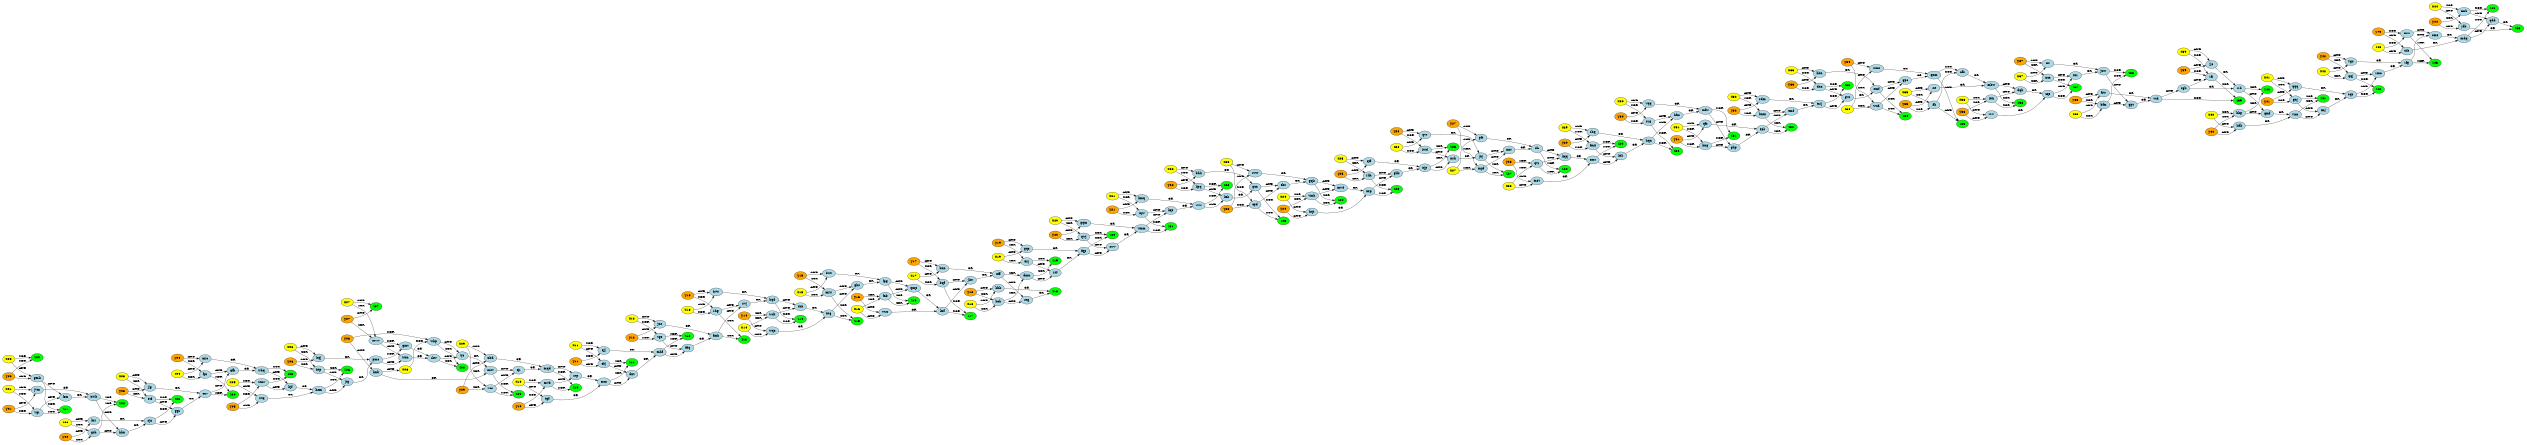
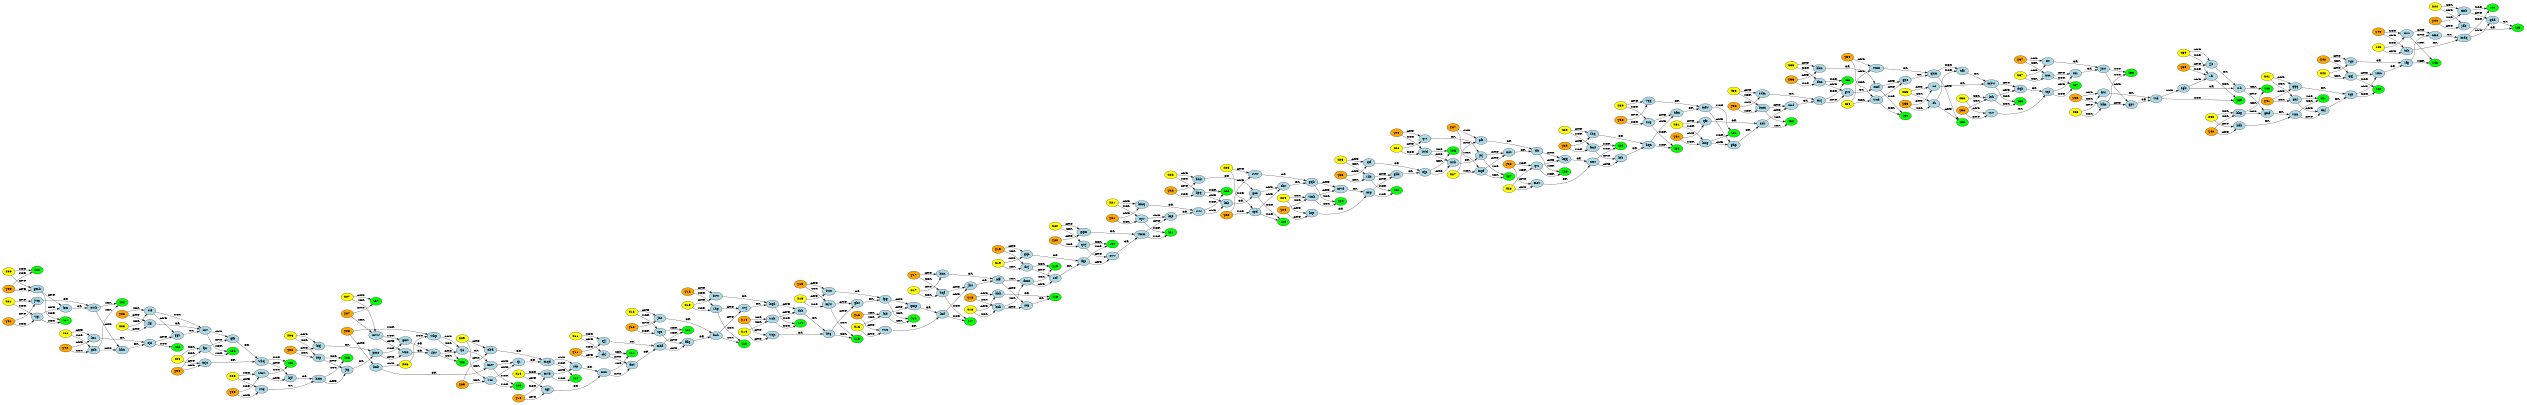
edge "btf" -> "z03": now "btf" -> "cnv"
